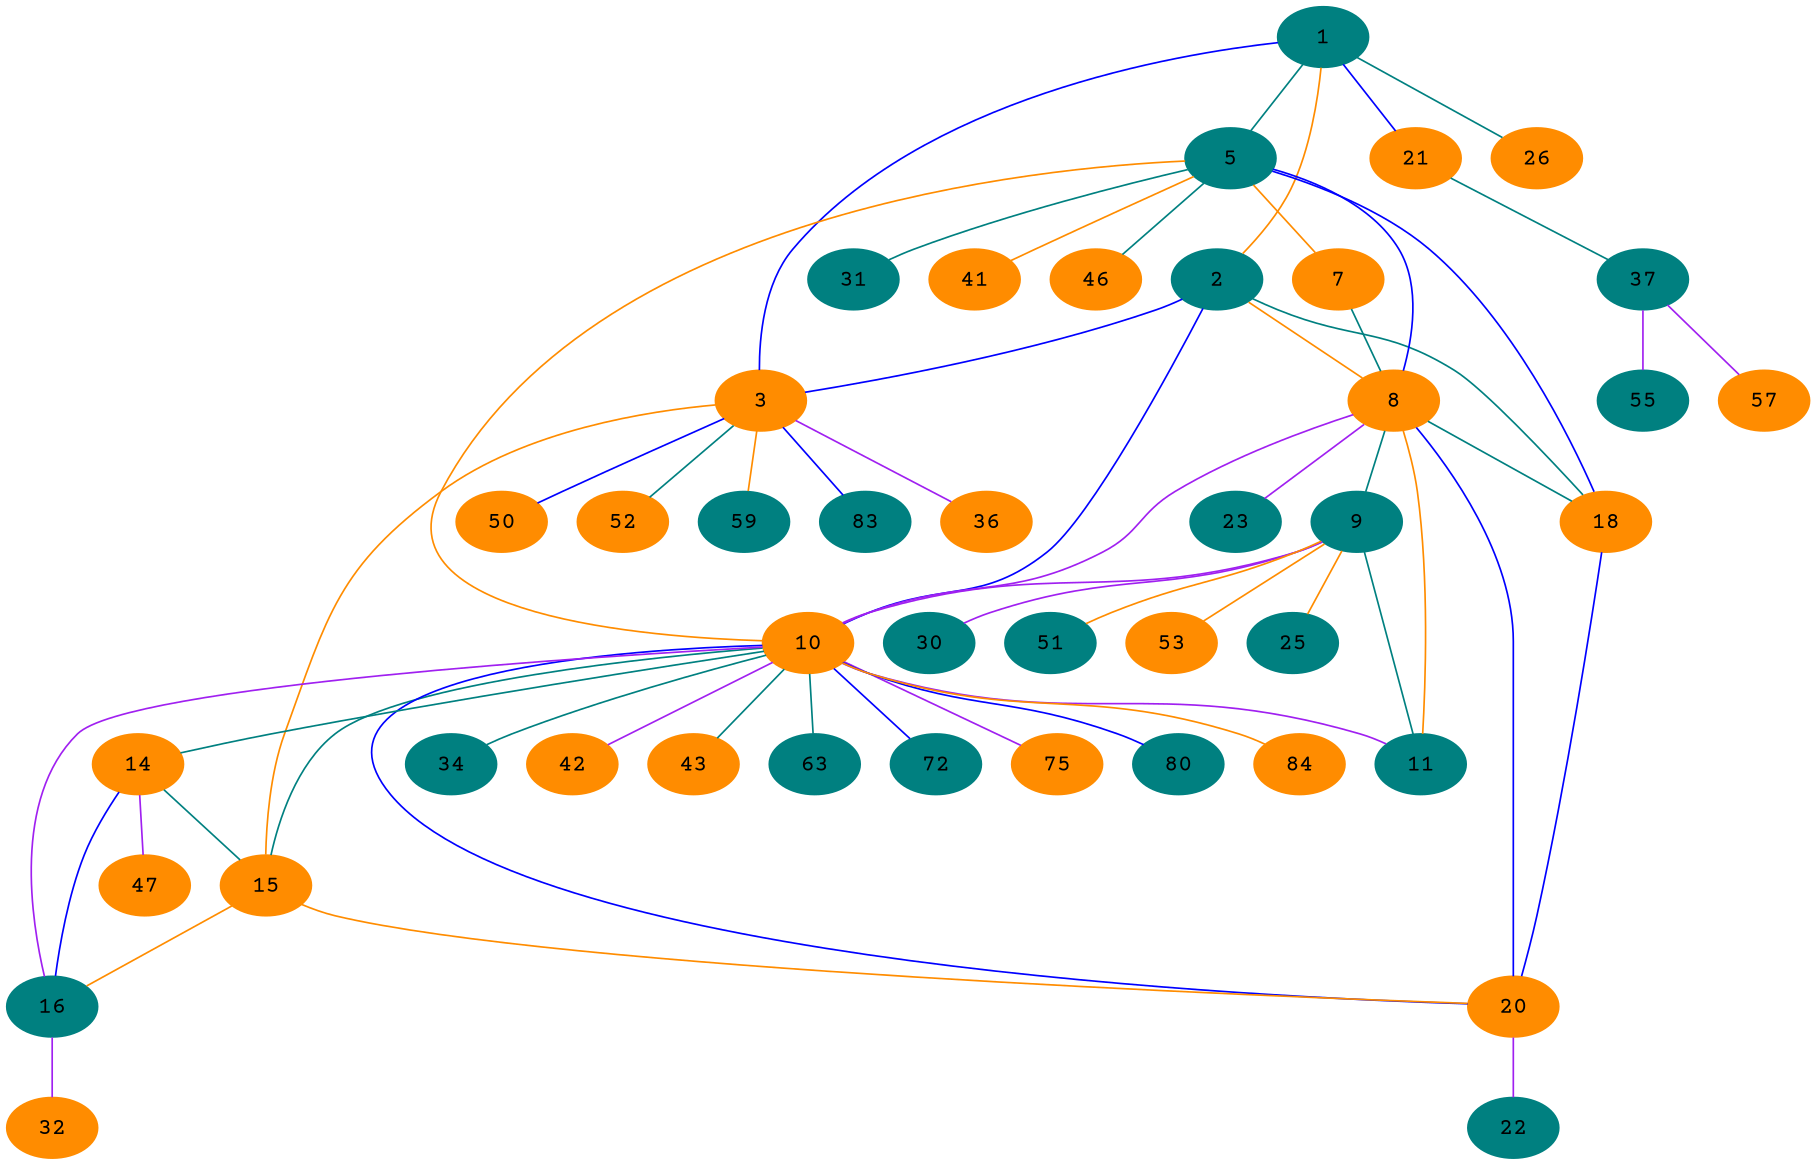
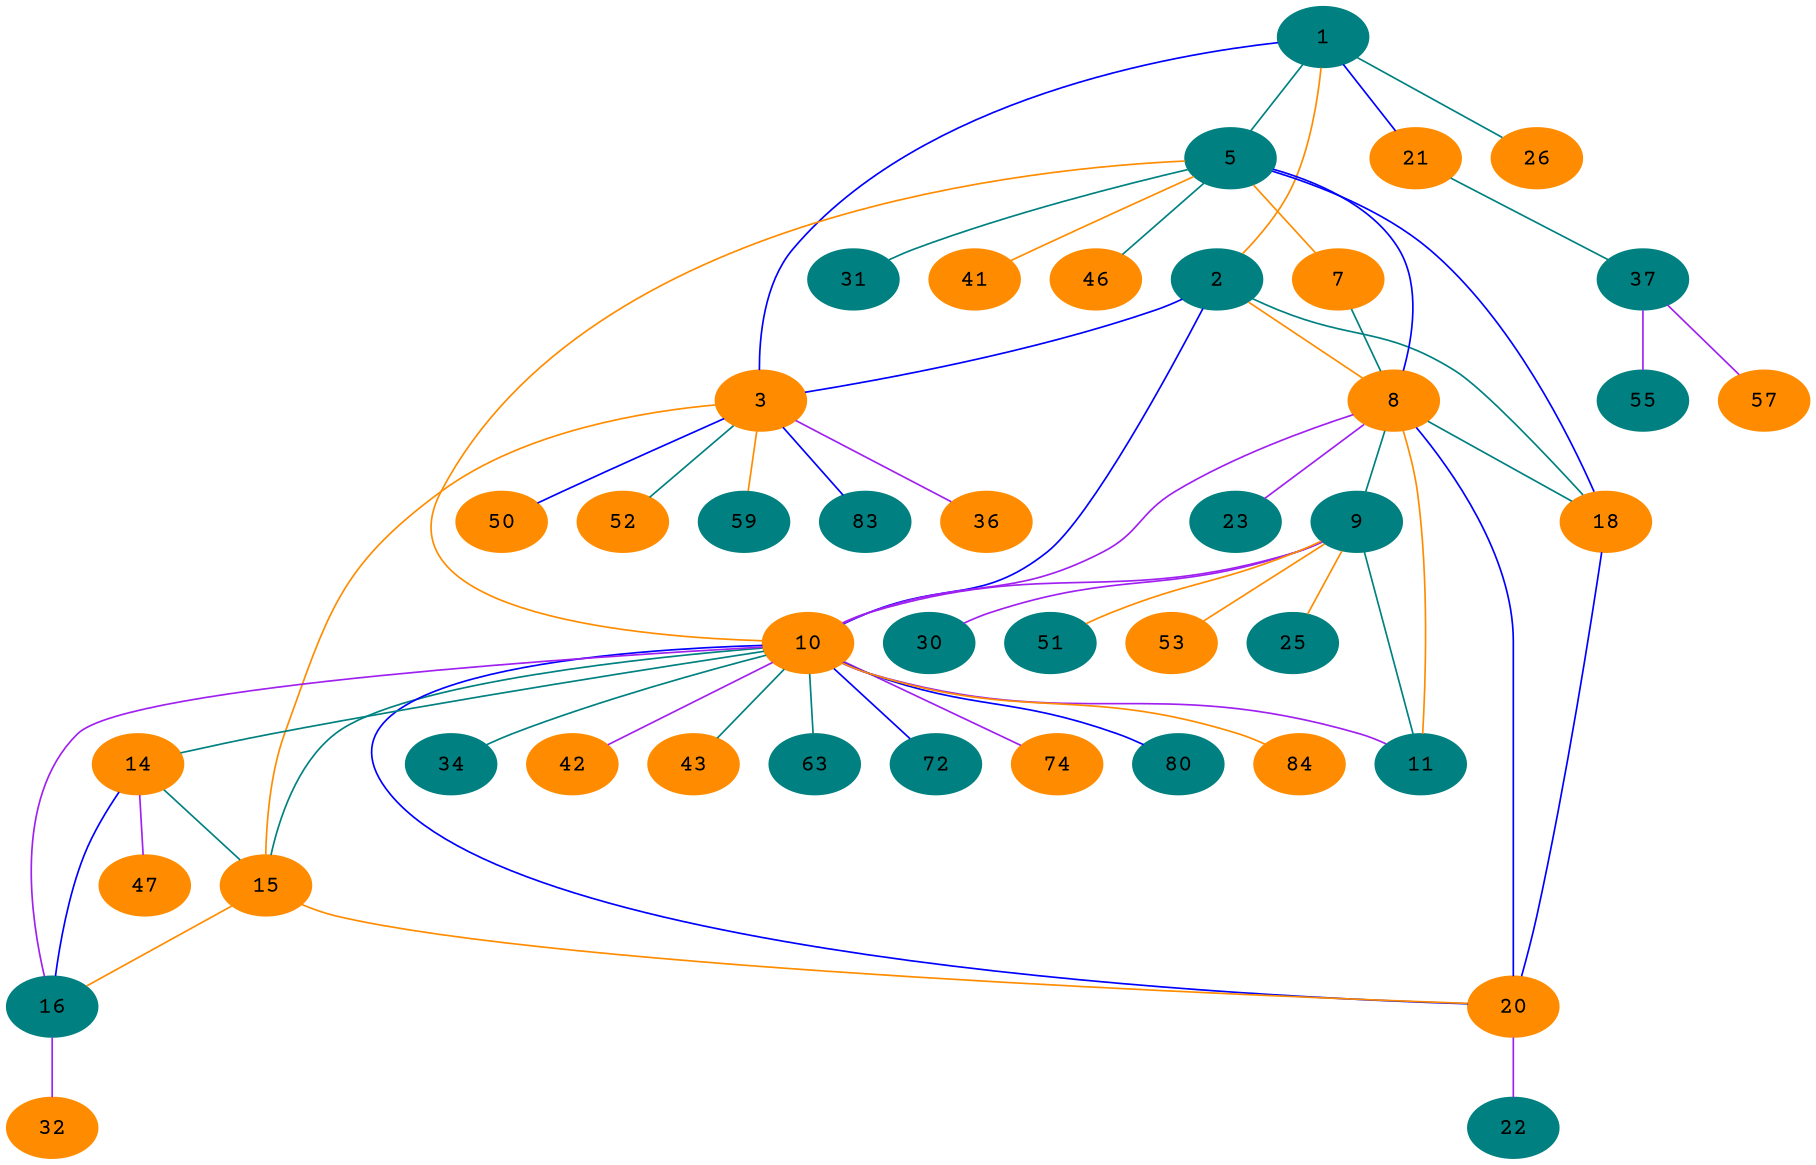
node "75": label "75" -> "74"
